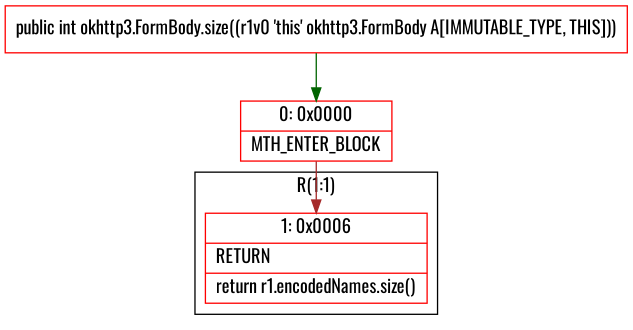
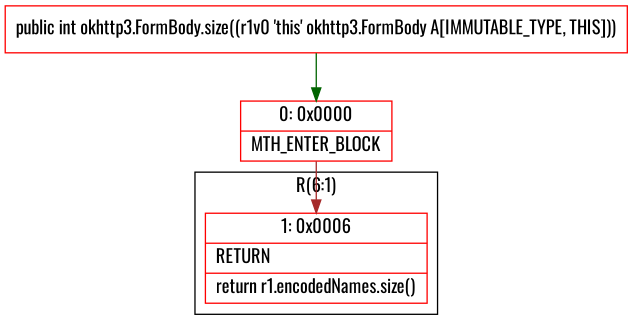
cluster "R(1:1)": label "R(1:1)" -> "R(6:1)"
